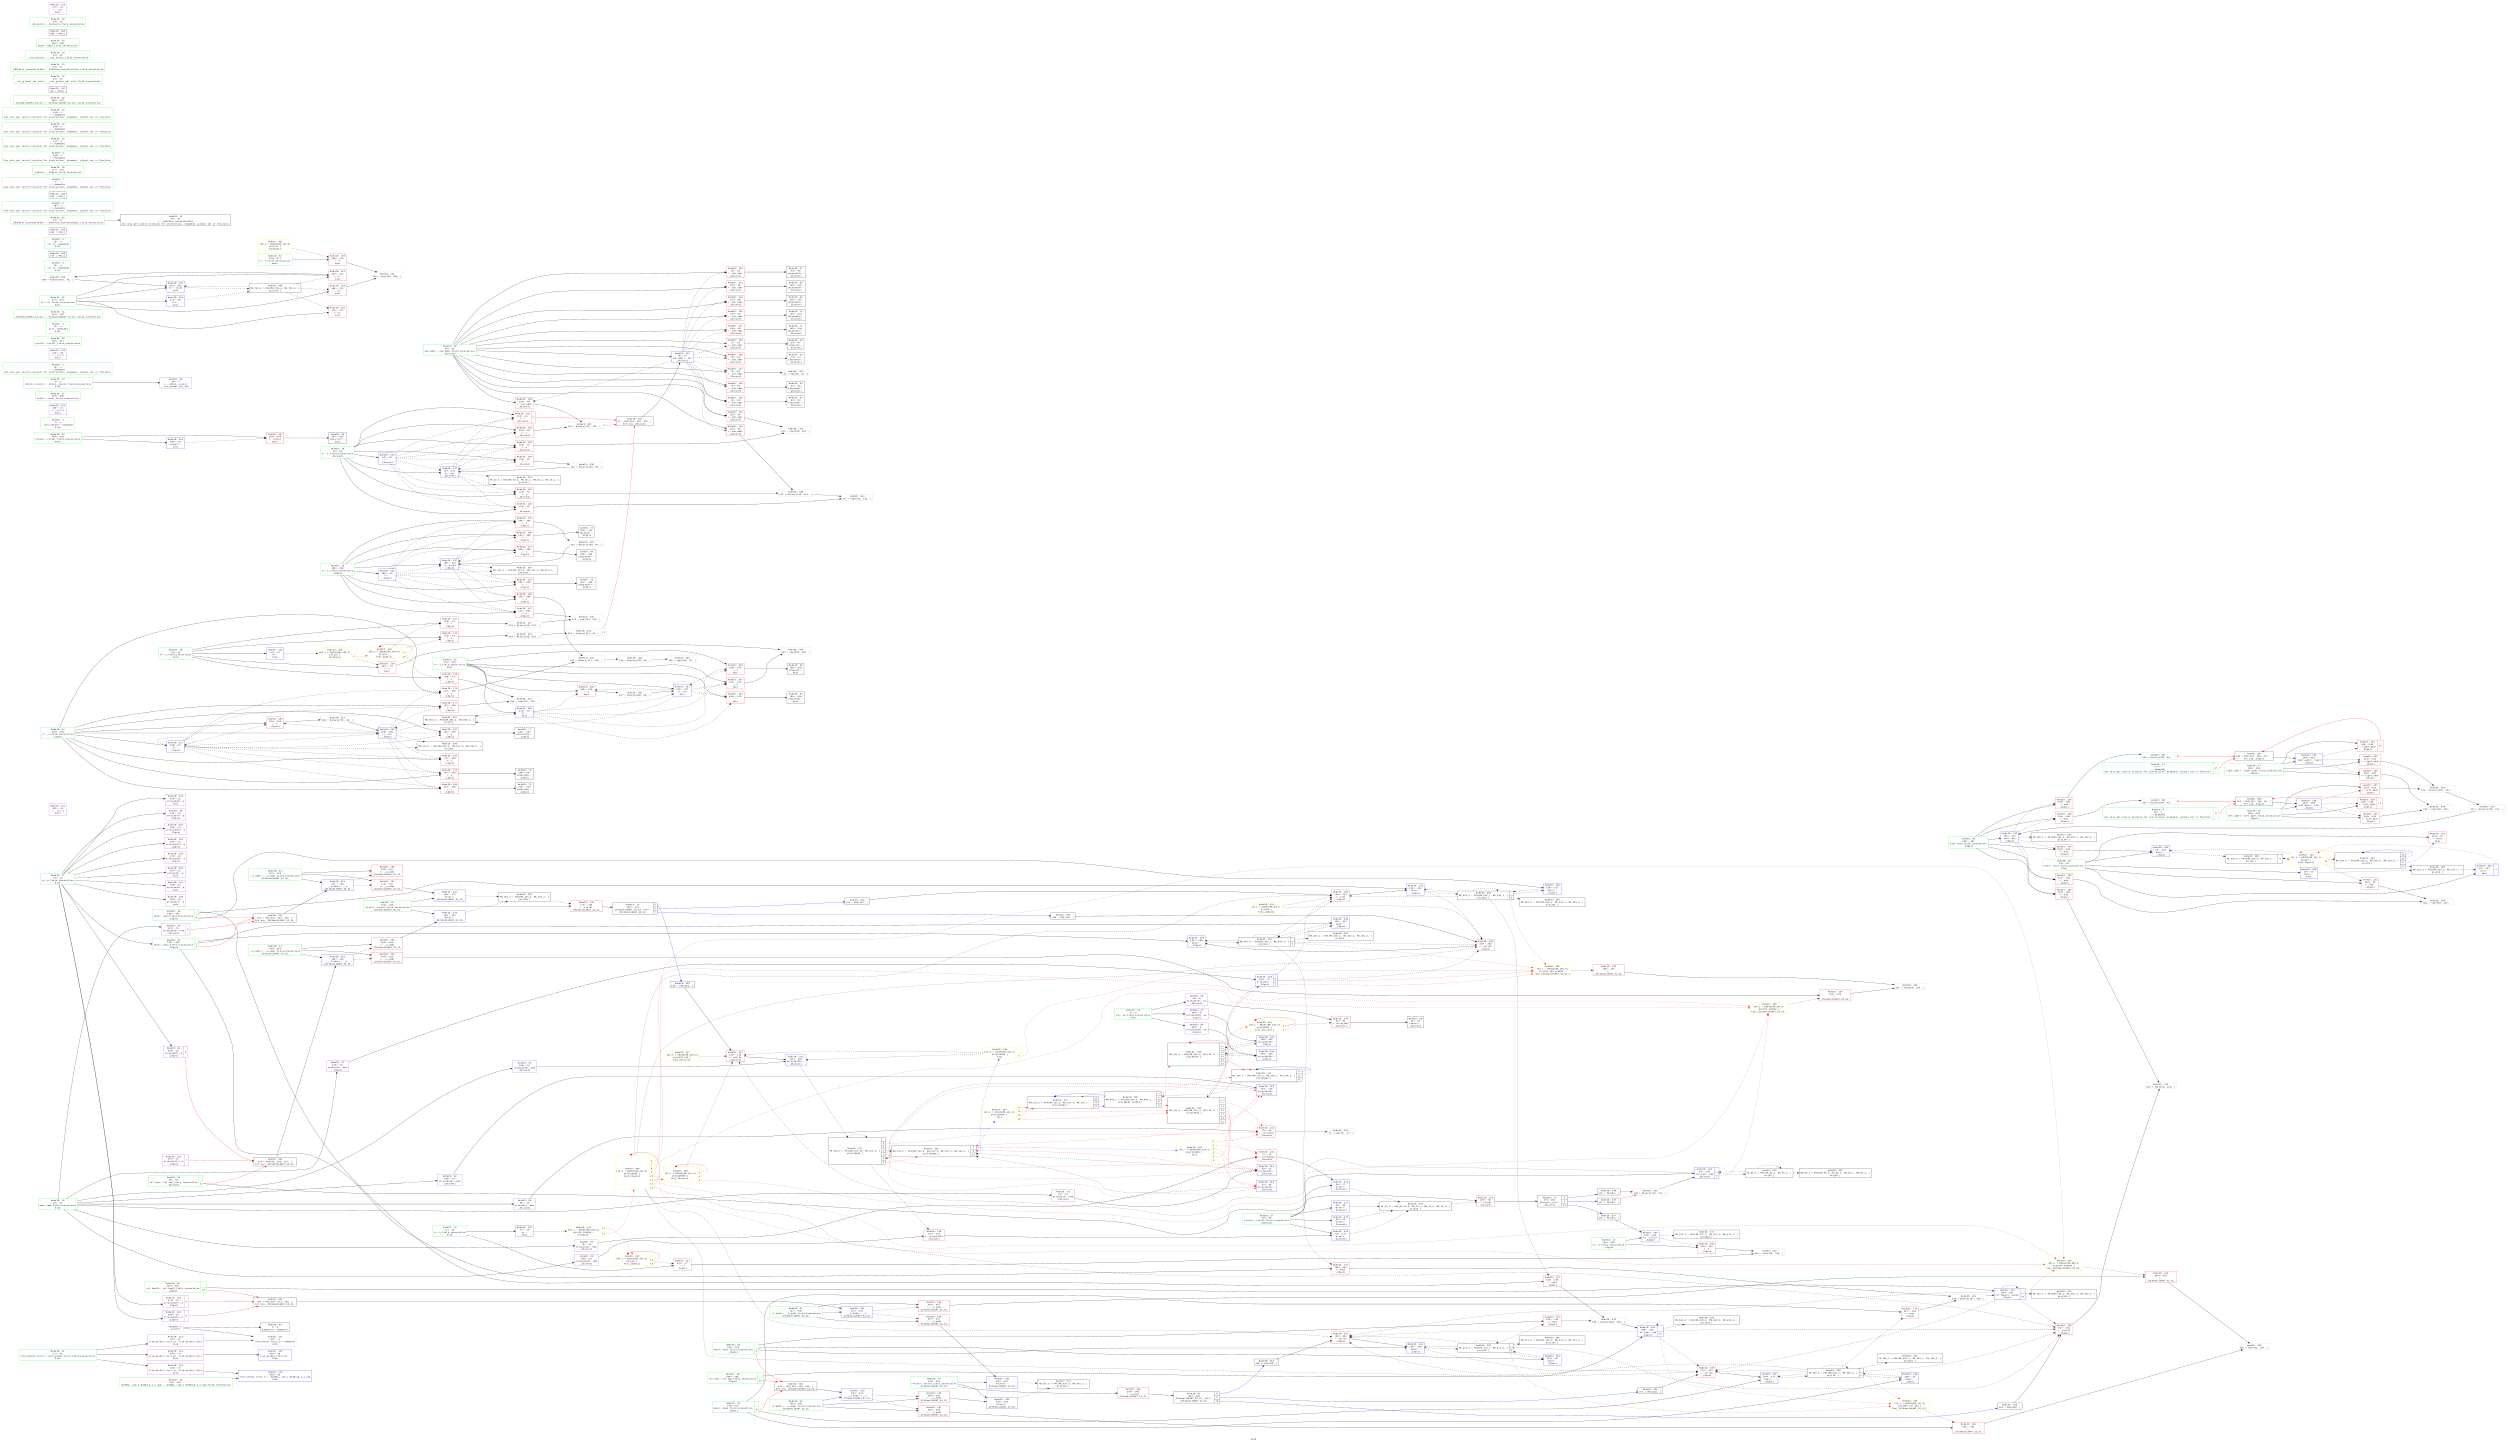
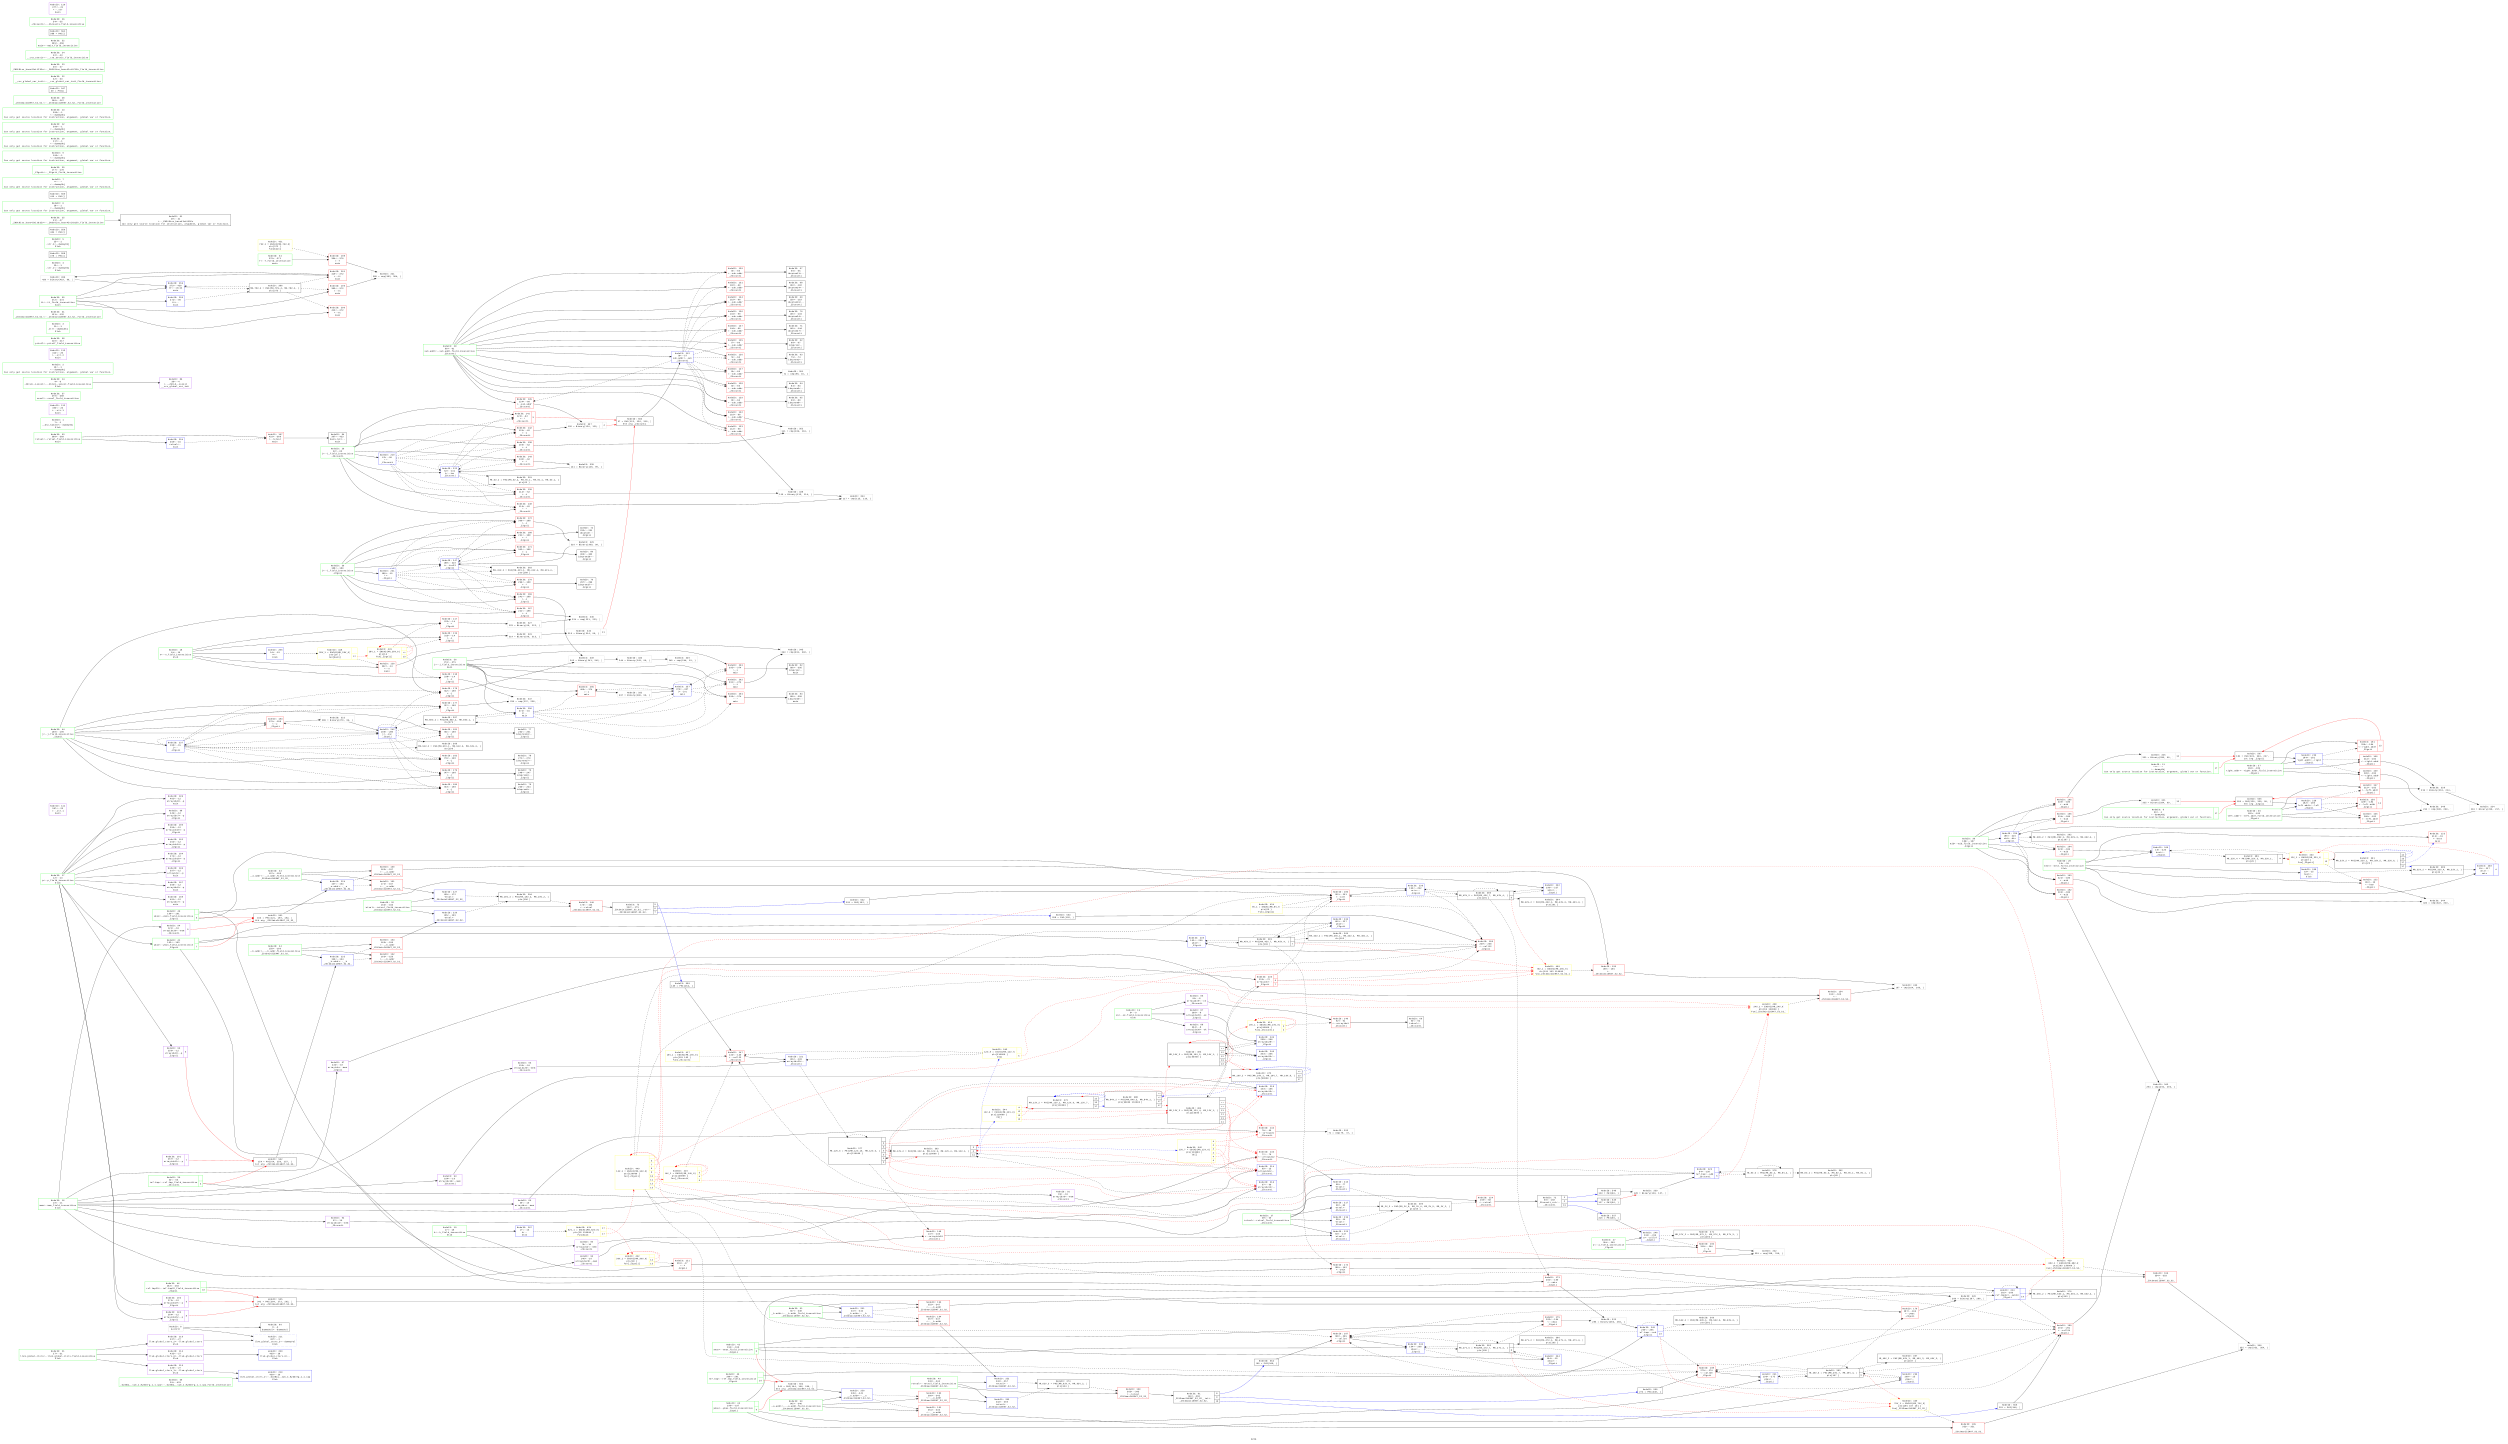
node "NodeID: 78": added
edge "NodeID: 150" -> "NodeID: 155": added
node "NodeID: 236": color blue -> red
node "NodeID: 92": added
edge "NodeID: 374" -> "NodeID: 190": added
